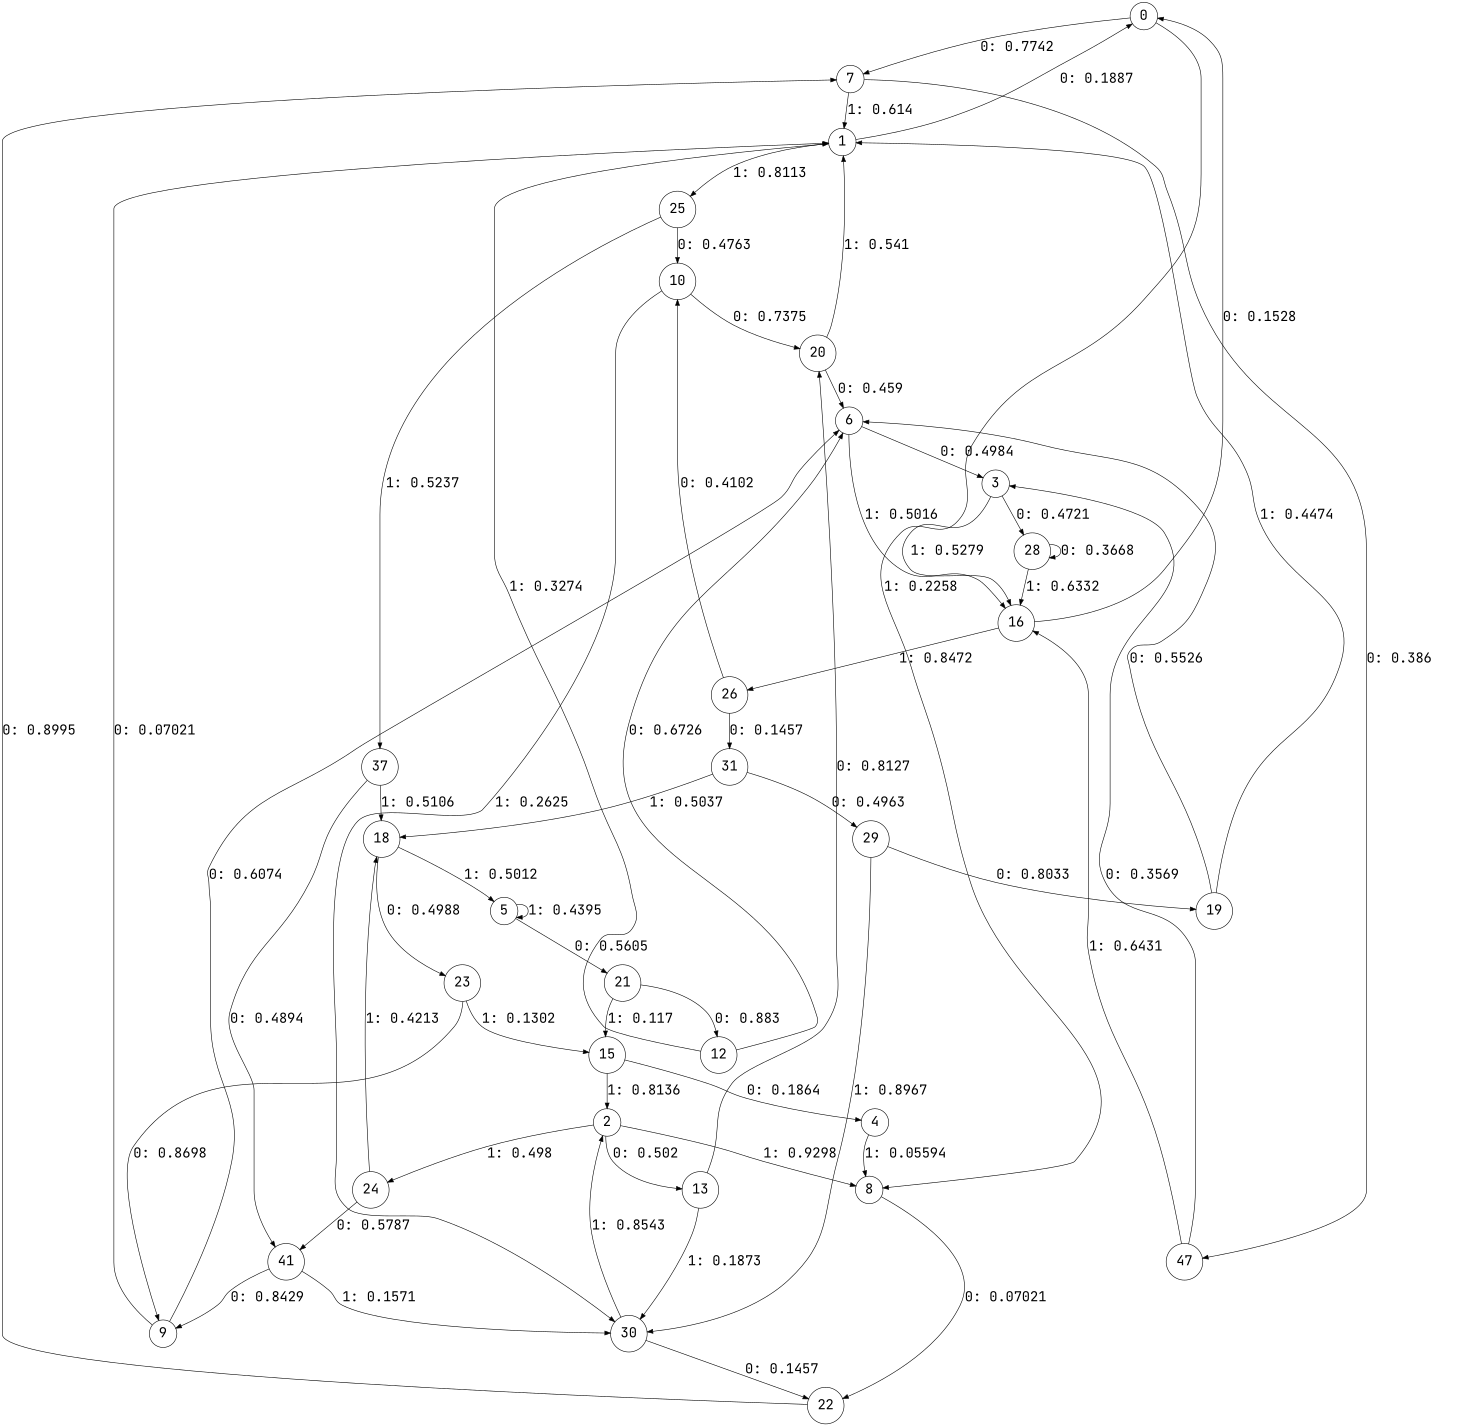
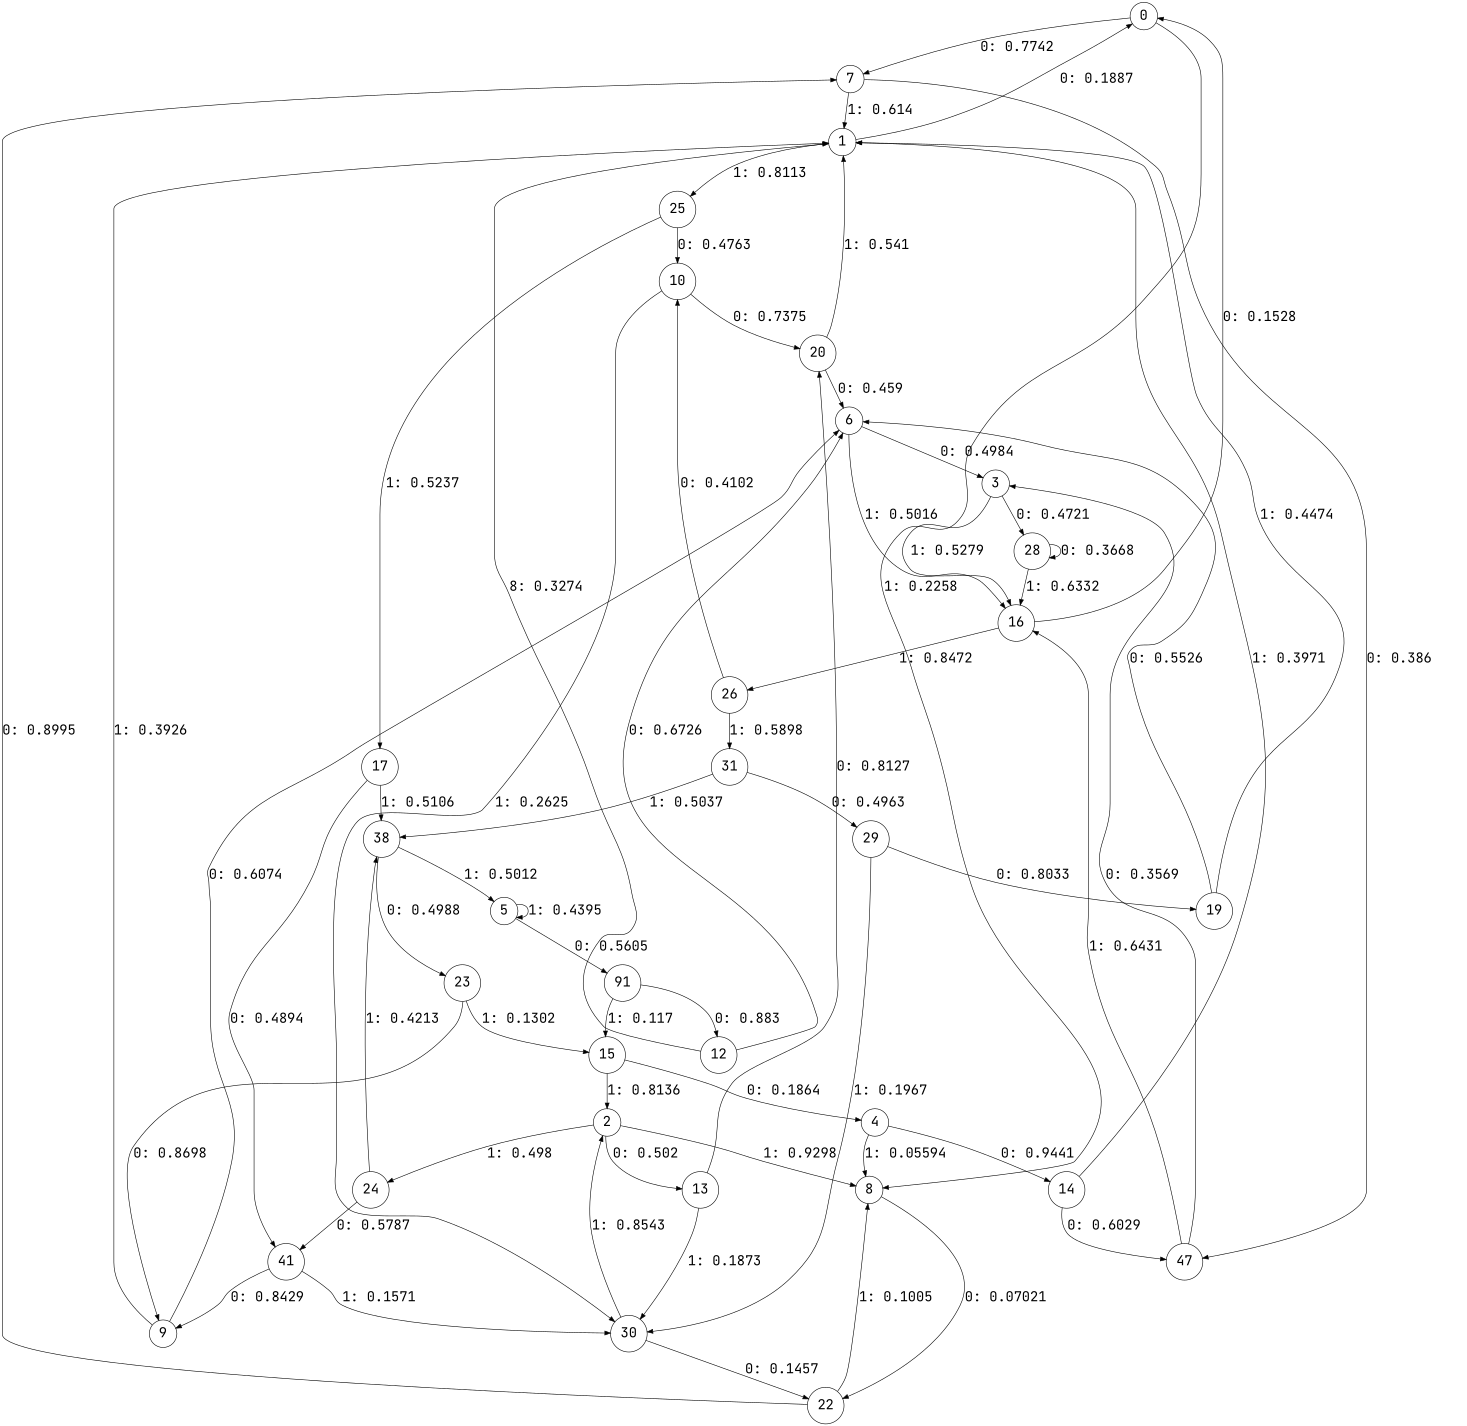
edge "12" -> "1": label "1: 0.3274   " -> "8: 0.3274   "
edge "9" -> "1": label "0: 0.07021  " -> "1: 0.3926   "
edge "26" -> "31": label "0: 0.1457   " -> "1: 0.5898   "
node "37": label "37" -> "17"
node "18": label "18" -> "38"
node "21": label "21" -> "91"
edge "29" -> "30": label "1: 0.8967   " -> "1: 0.1967   "
node "14": added
edge "22" -> "8": added, label "1: 0.1005"
